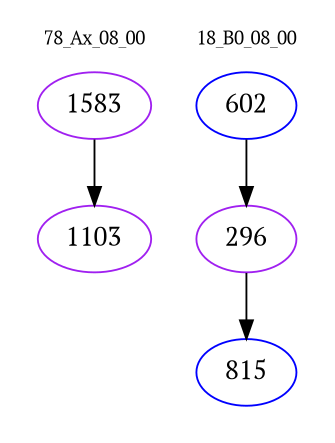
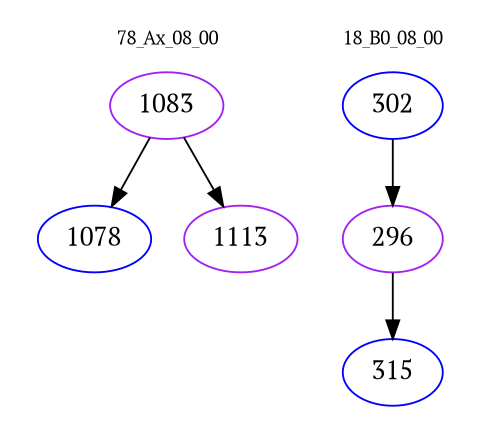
node "1583": label "1583" -> "1083"
node "602": label "602" -> "302"
node "1078": added
node "1103": label "1103" -> "1113"
node "815": label "815" -> "315"
